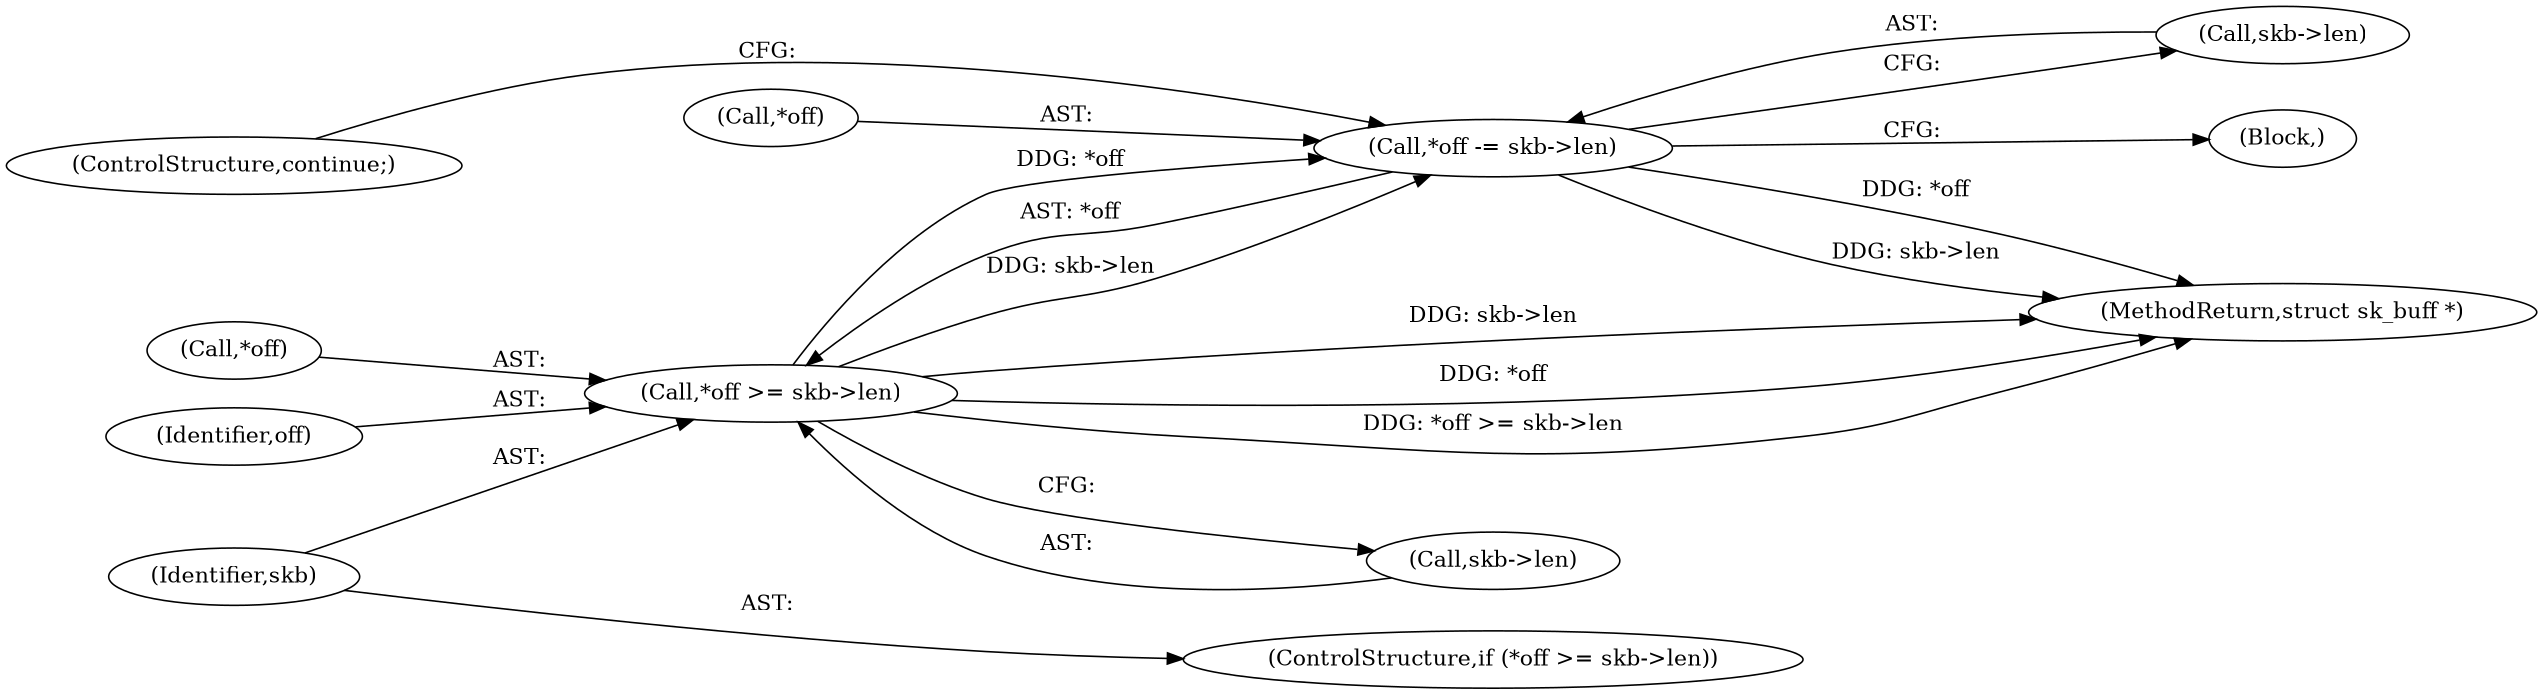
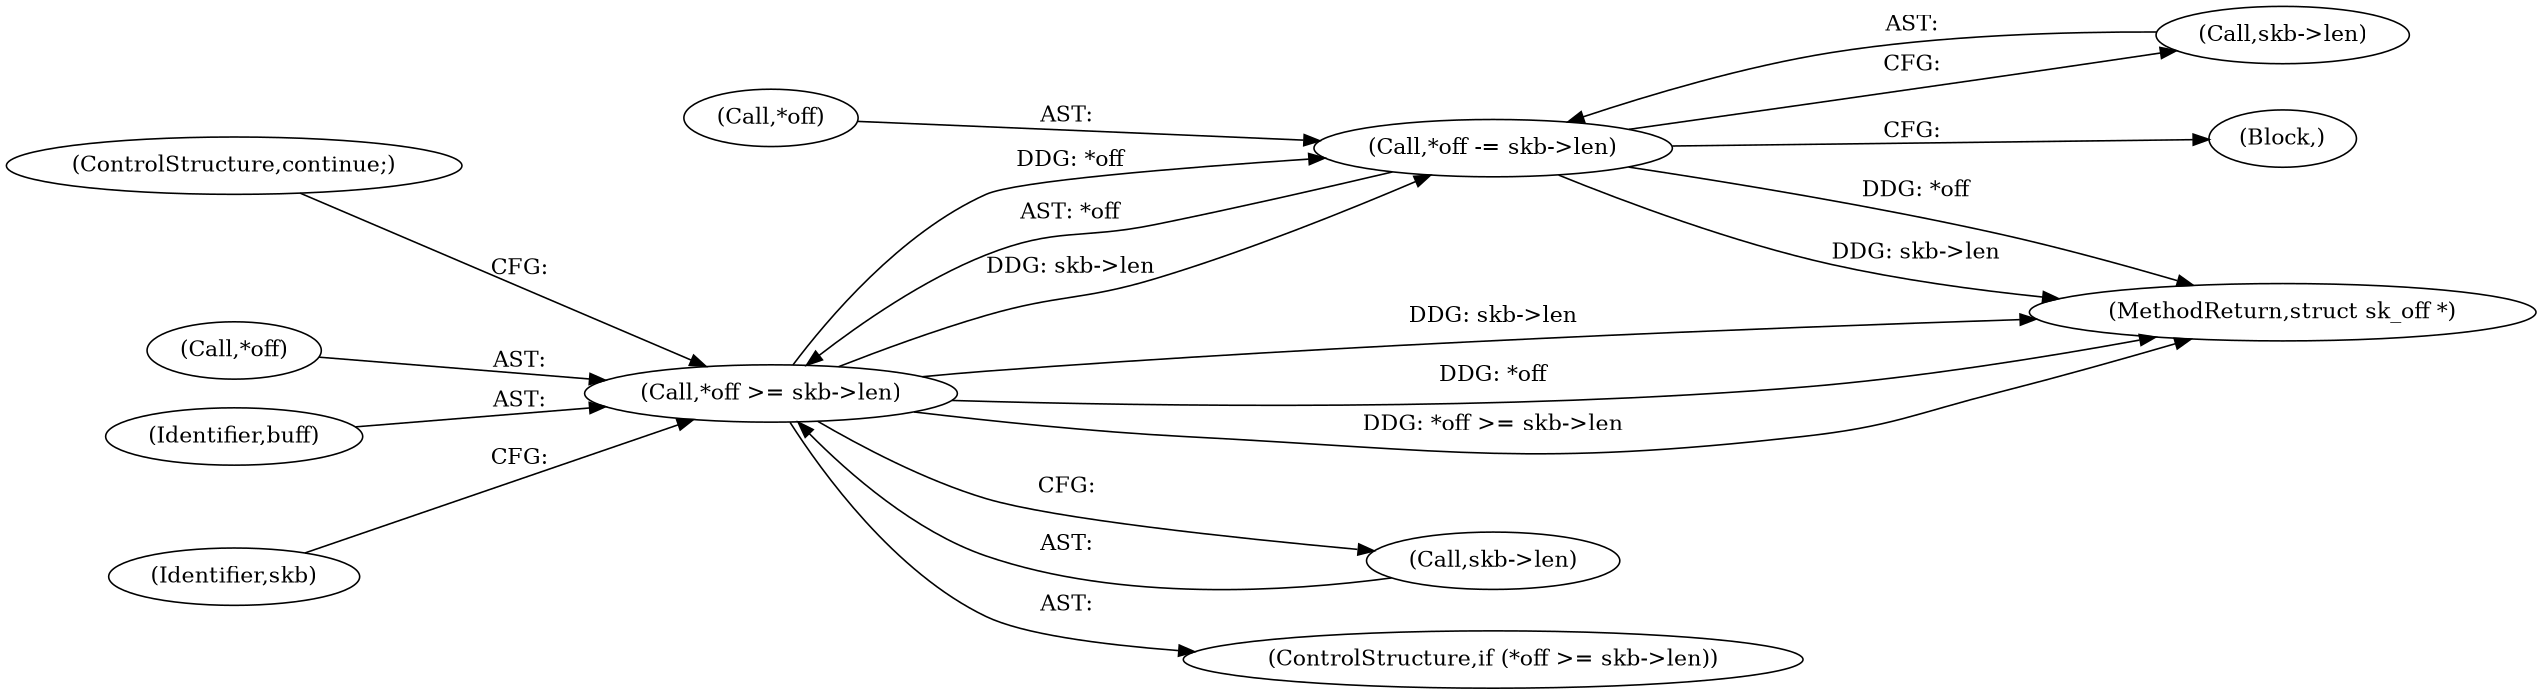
edge "(ControlStructure,continue;)" -> "(Call,*off -= skb->len)": now "(ControlStructure,continue;)" -> "(Call,*off >= skb->len)"
node "(MethodReturn,struct sk_buff *)": label "(MethodReturn,struct sk_buff *)" -> "(MethodReturn,struct sk_off *)"
node "(Identifier,off)": label "(Identifier,off)" -> "(Identifier,buff)"
edge "(Identifier,skb)" -> "(Call,*off >= skb->len)": label "AST: " -> "CFG: "
edge "(Identifier,skb)" -> "(ControlStructure,if (*off >= skb->len))": now "(Call,*off >= skb->len)" -> "(ControlStructure,if (*off >= skb->len))"
